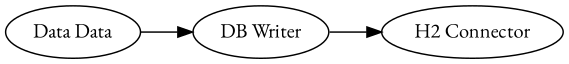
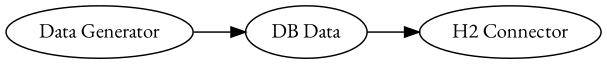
node "Data Data": label "Data Data" -> "Data Generator"
node "DB Writer": label "DB Writer" -> "DB Data"
